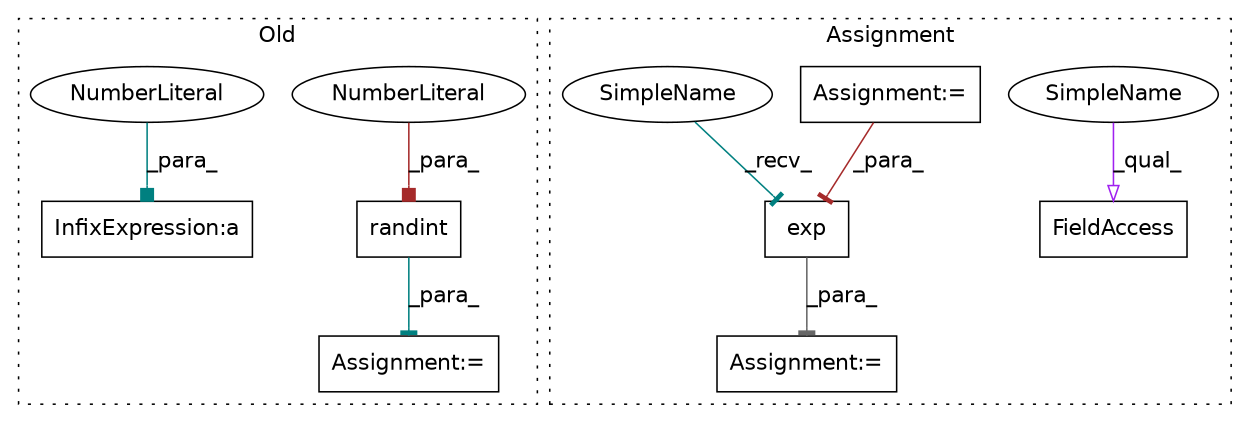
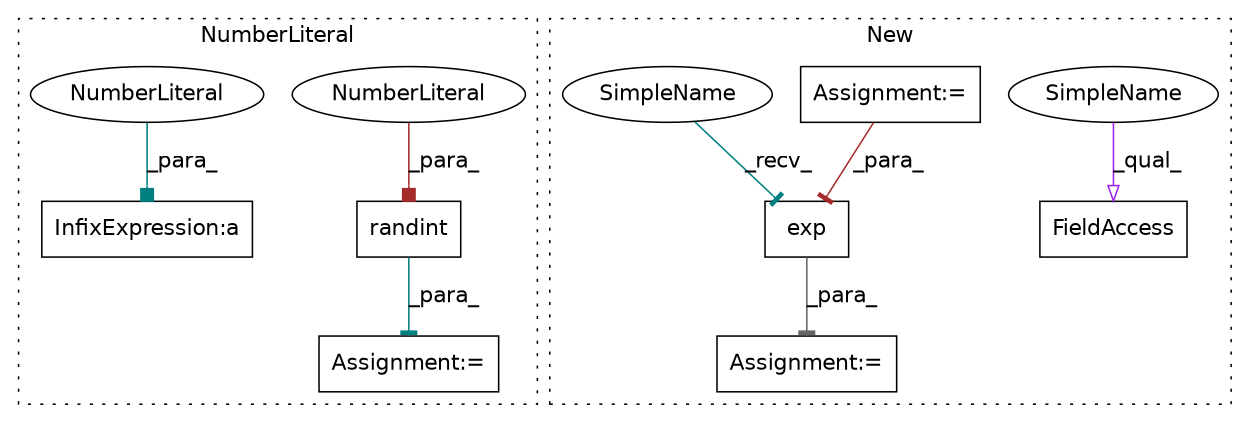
cluster "Old": label "Old" -> "NumberLiteral"
cluster "Assignment": label "Assignment" -> "New"
